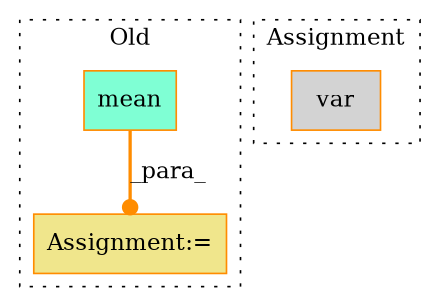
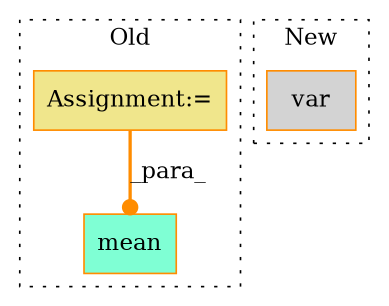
cluster "Assignment": label "Assignment" -> "New"
edge "mean" -> "Assignment:=": reversed
